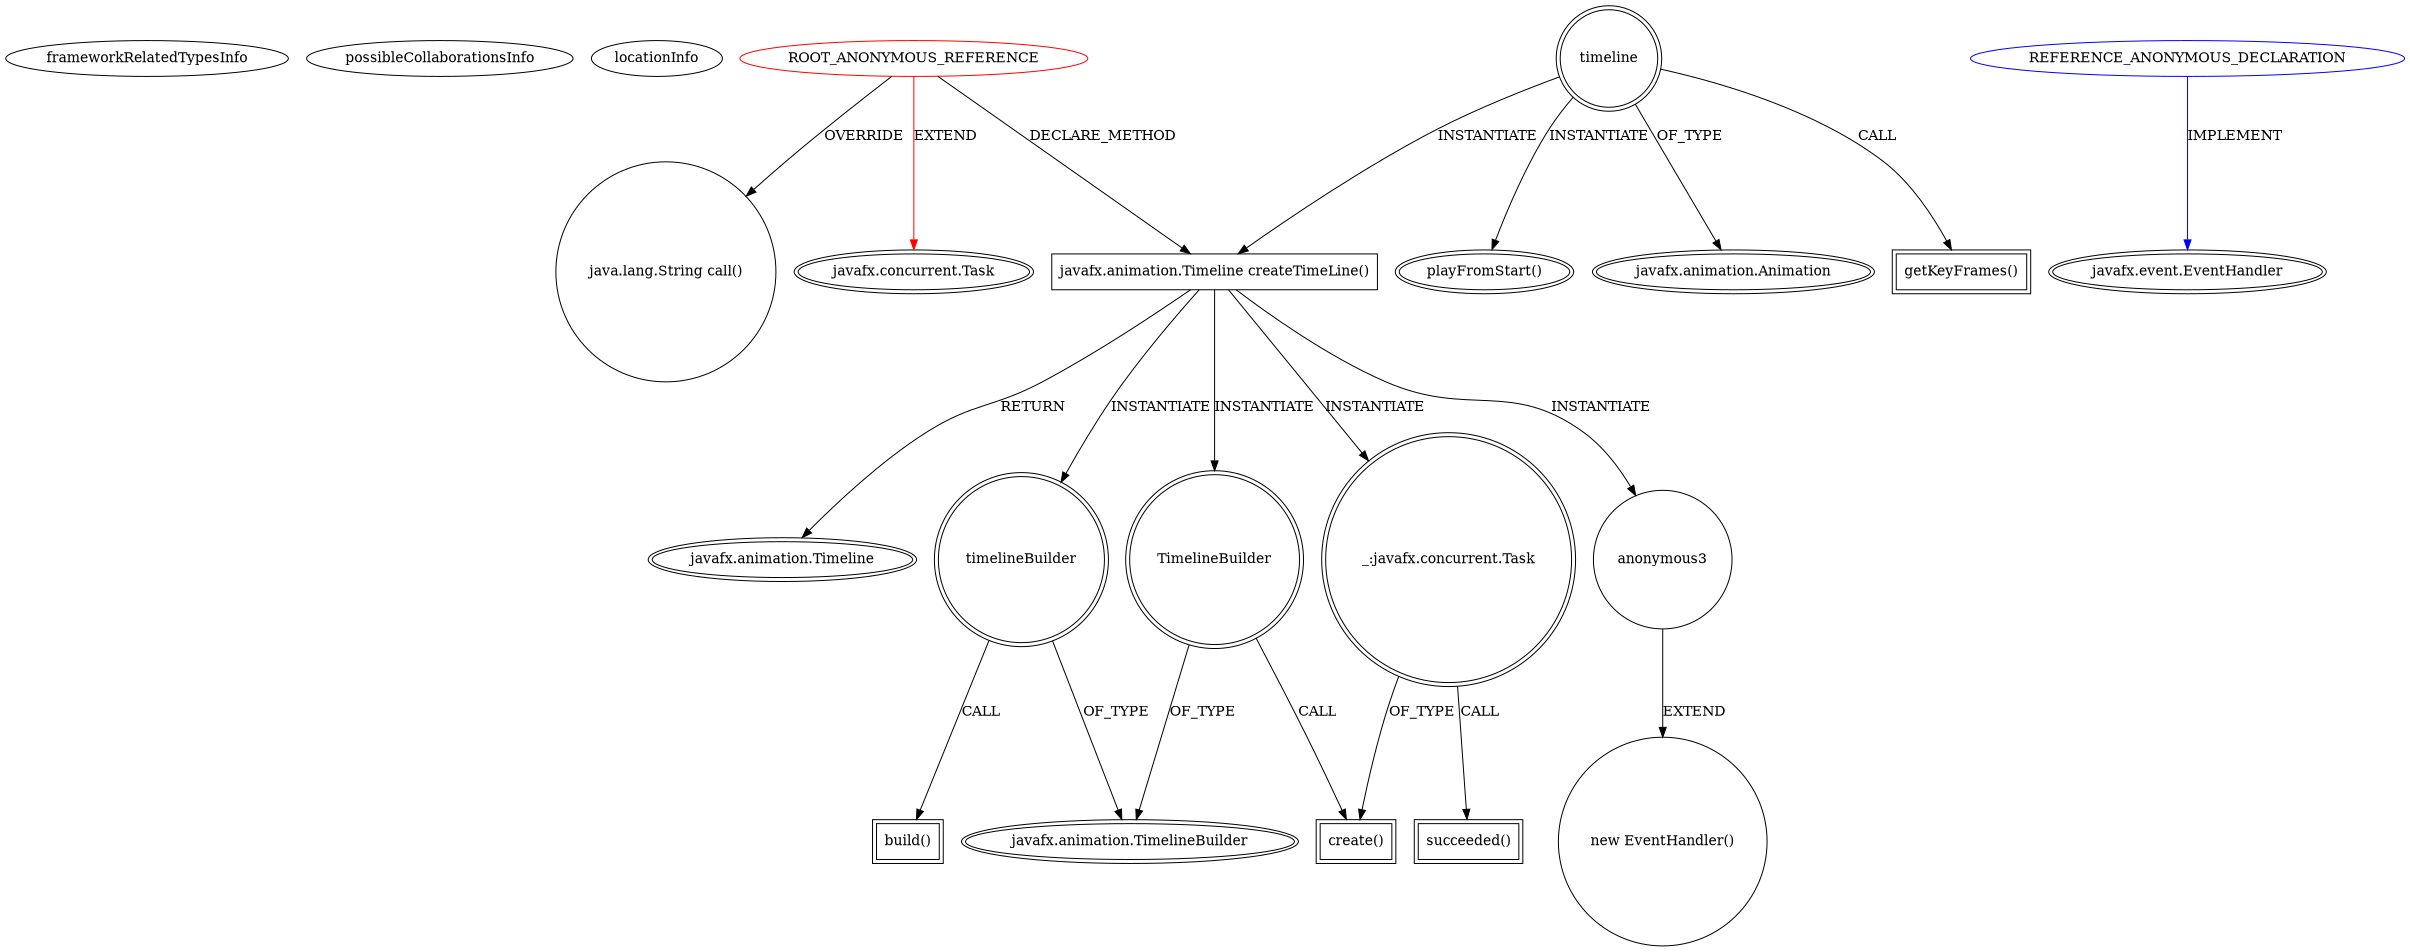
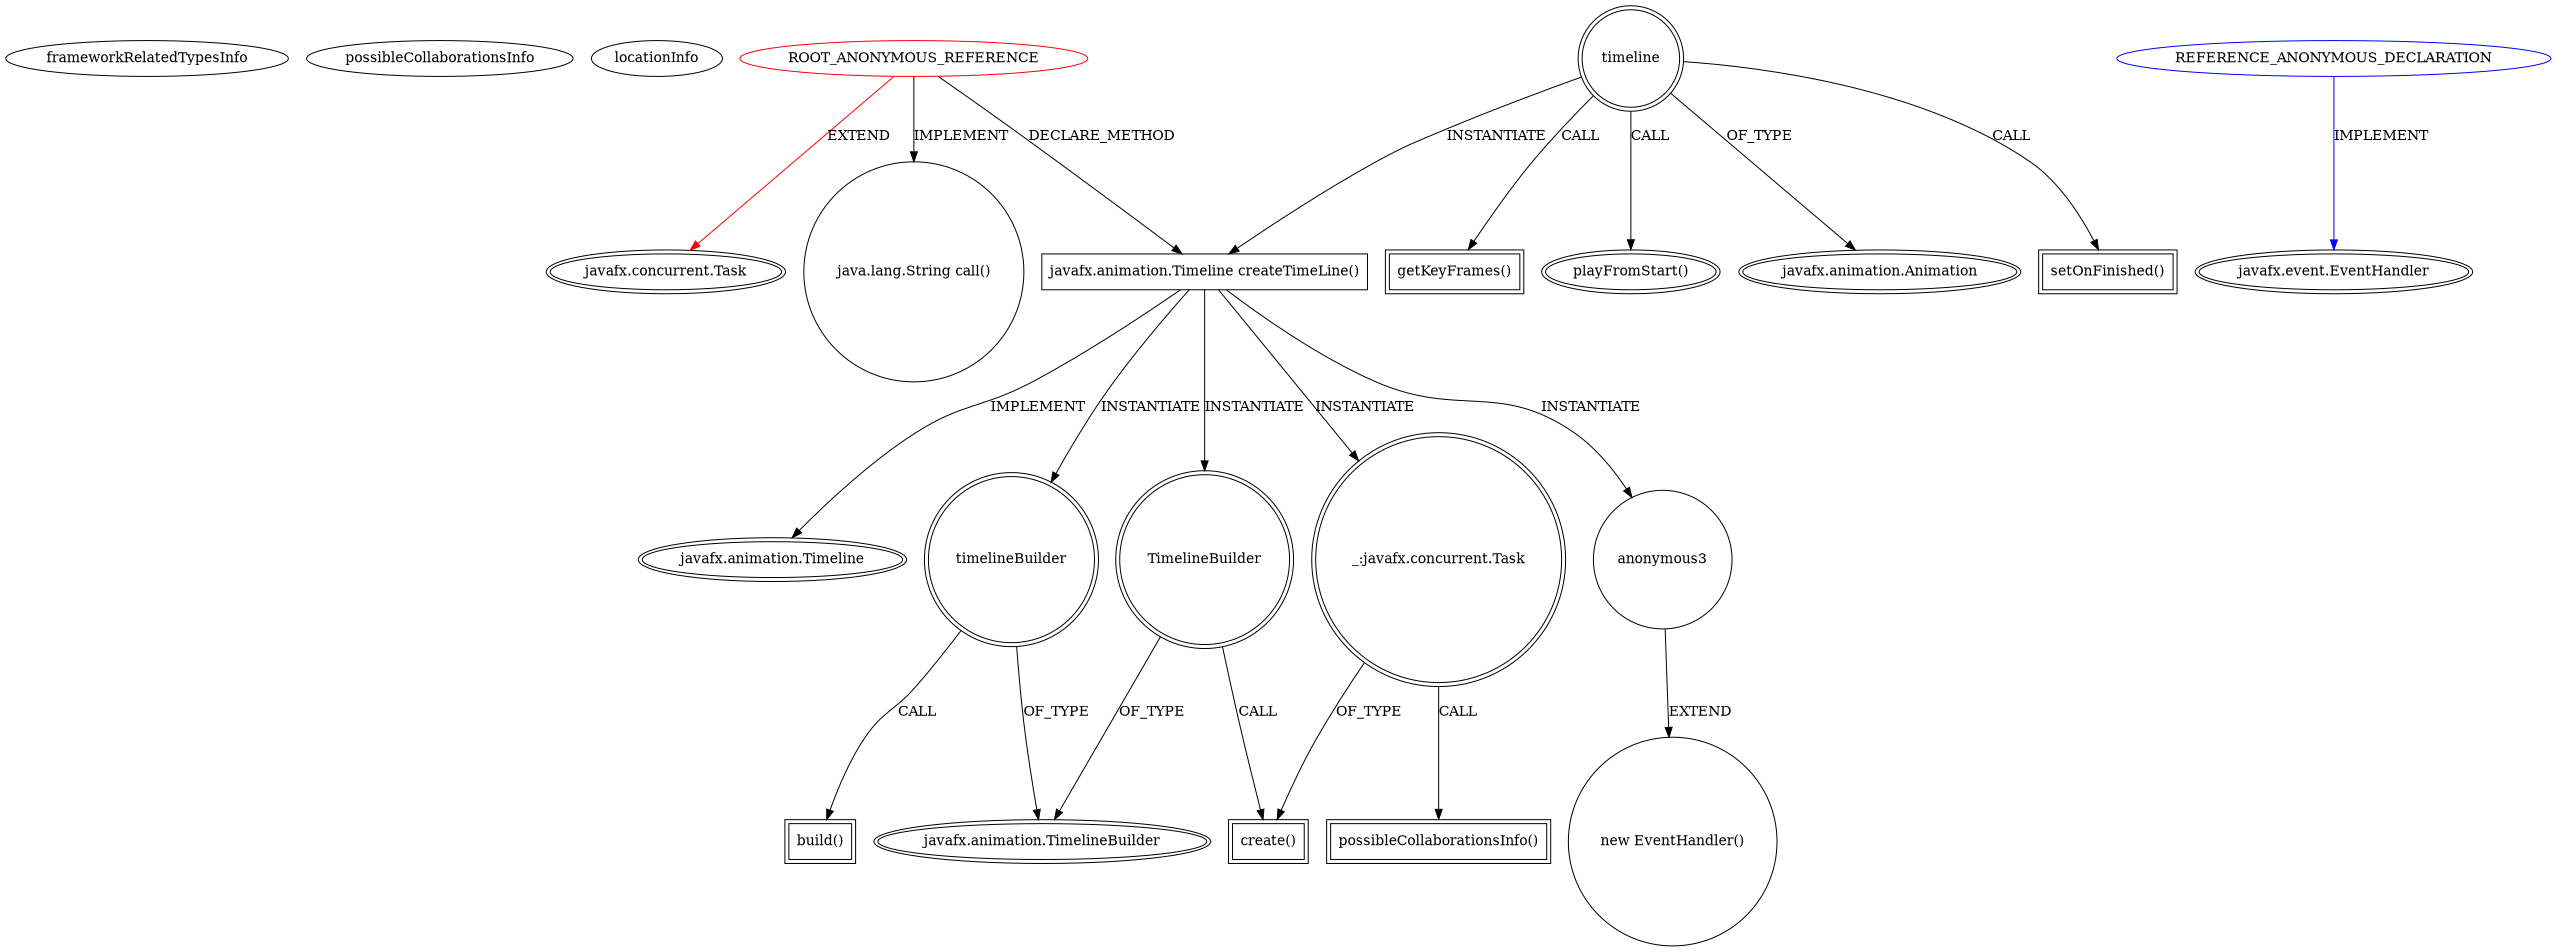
edge "ROOT_ANONYMOUS_REFERENCE" -> "java.lang.String call()": label "OVERRIDE" -> "IMPLEMENT"
edge "timeline" -> "playFromStart()": label "INSTANTIATE" -> "CALL"
node "setOnFinished()": added
edge "javafx.animation.Timeline createTimeLine()" -> "javafx.animation.Timeline": label "RETURN" -> "IMPLEMENT"
node "succeeded()": label "succeeded()" -> "possibleCollaborationsInfo()"
